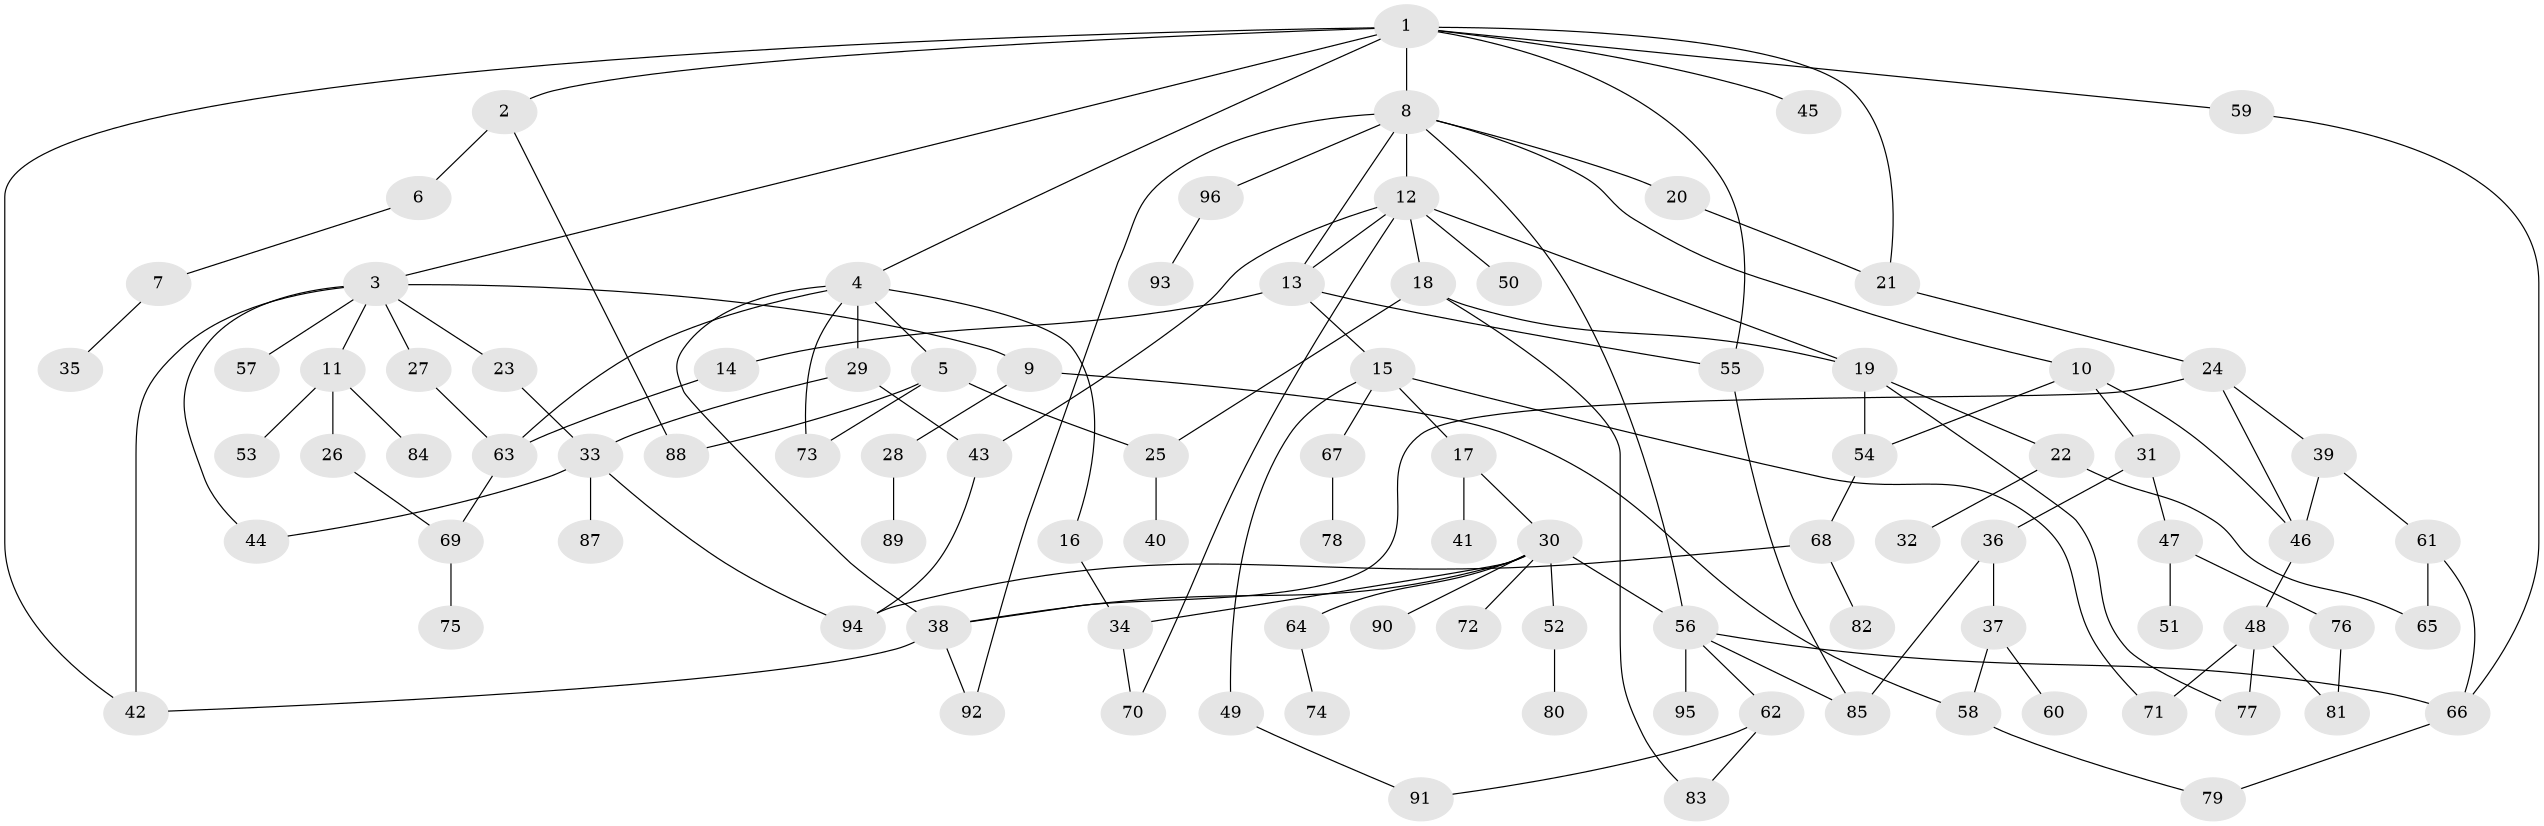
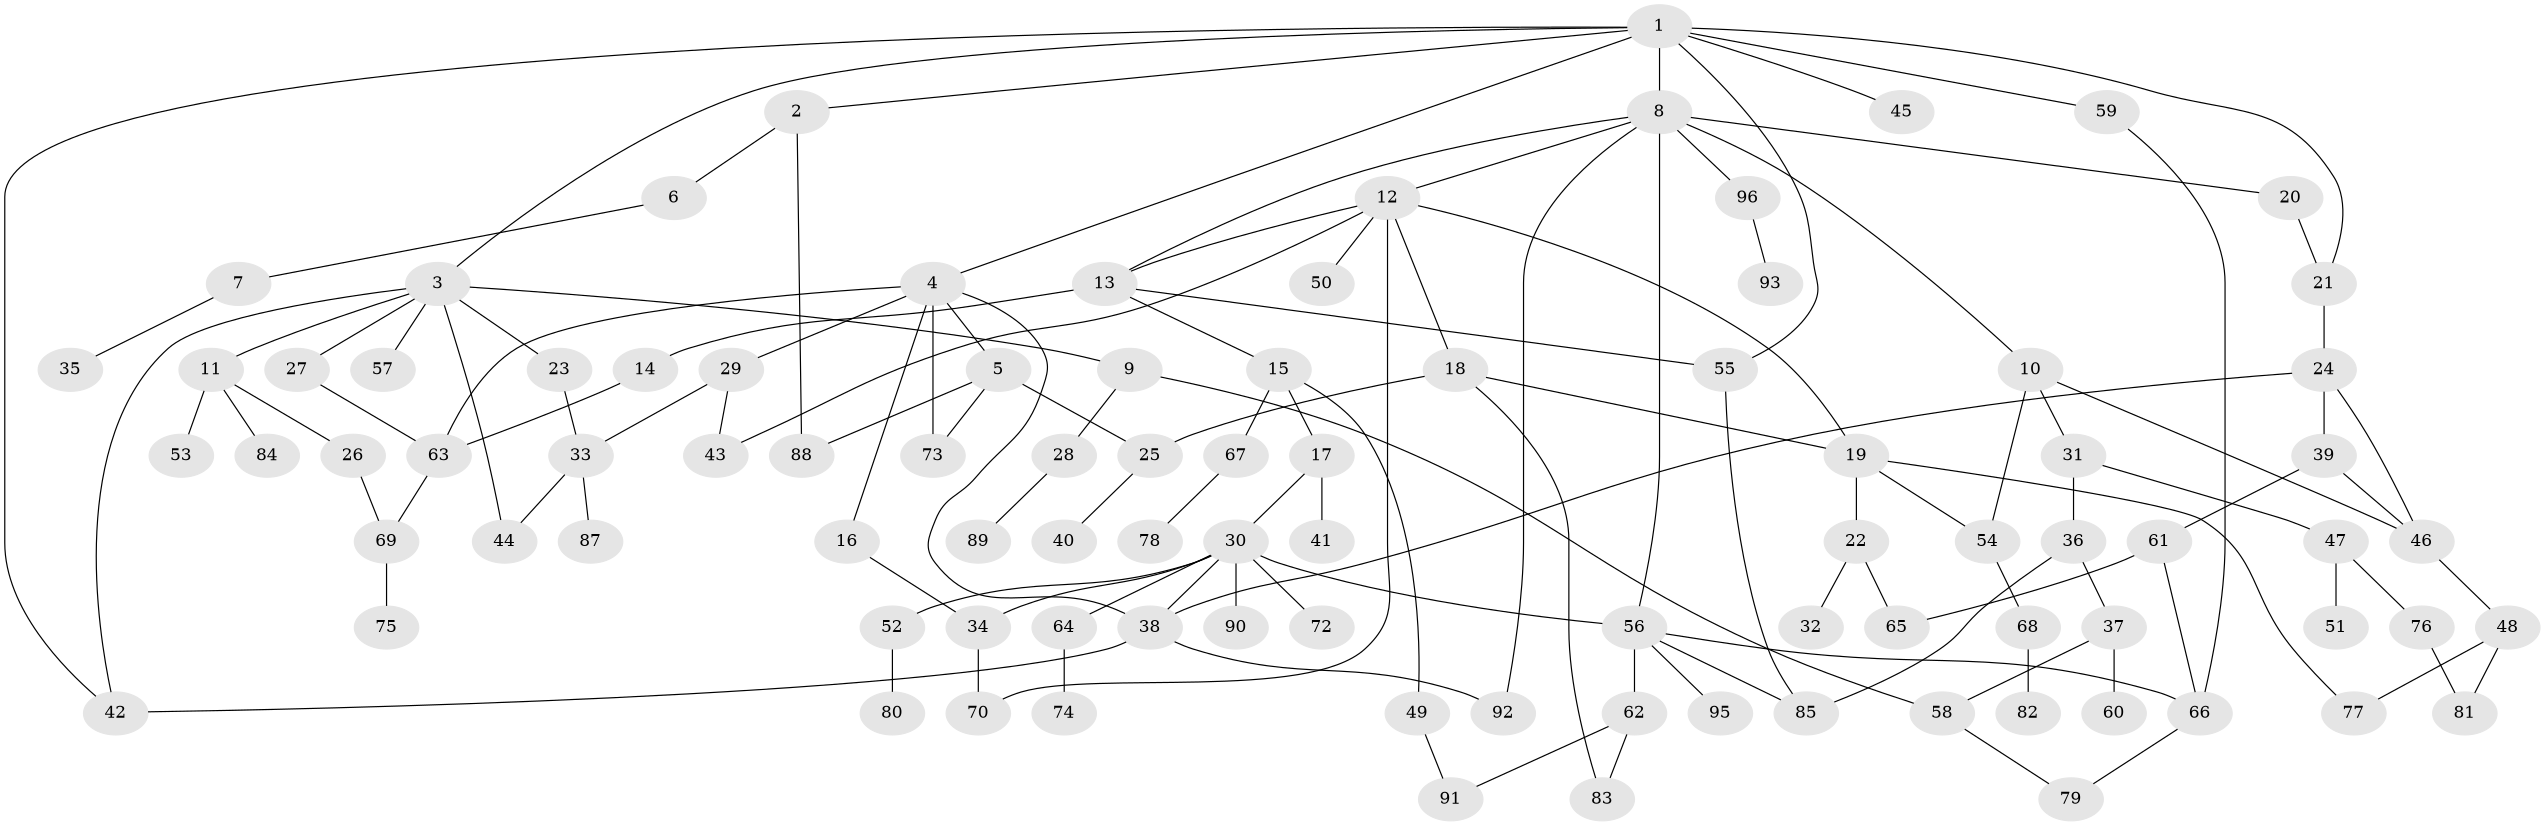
node "94": removed
node "71": removed
